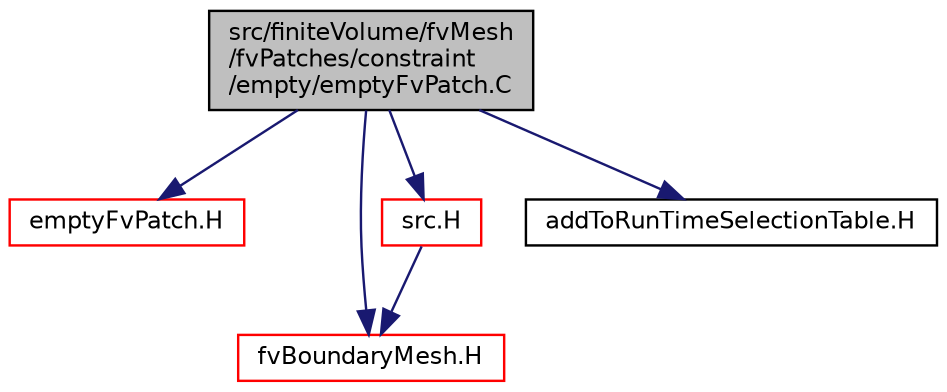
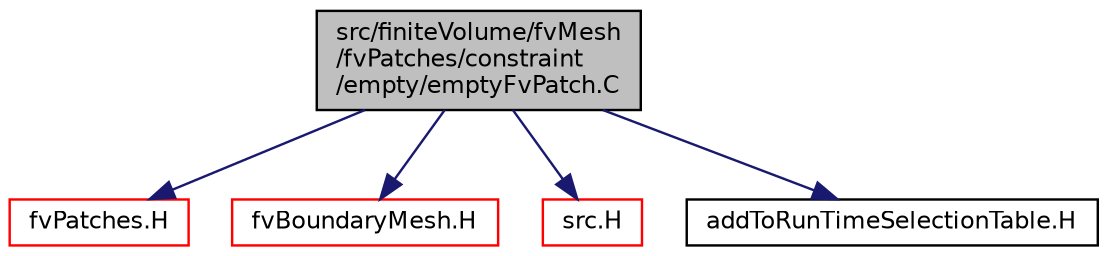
node "emptyFvPatch.H": label "emptyFvPatch.H" -> "fvPatches.H"
edge "src.H" -> "fvBoundaryMesh.H": removed
